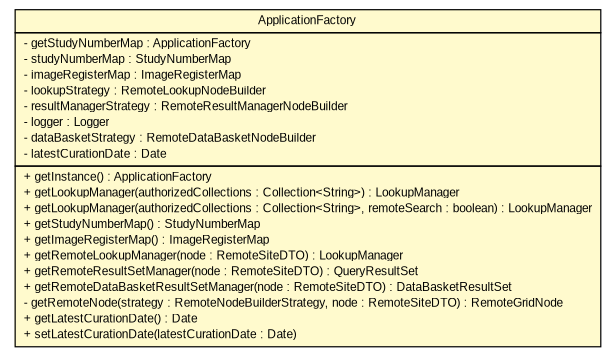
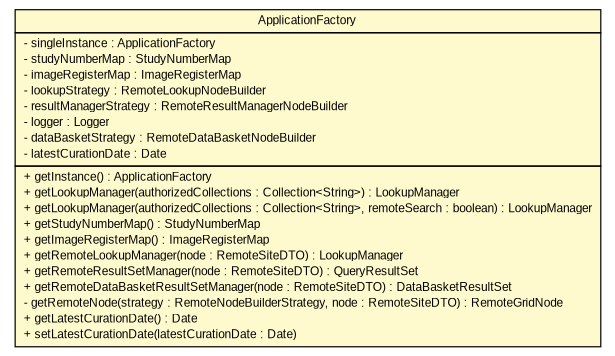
node "ApplicationFactory": text "- getStudyNumberMap : ApplicationFactory" -> "- singleInstance : ApplicationFactory"
